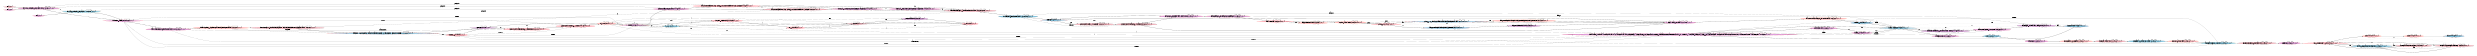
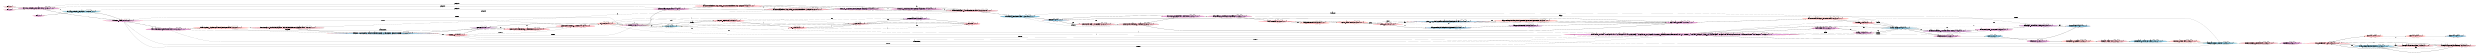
edge "i++@@@17@@@['1', '1', '1']" -> "String term = Integer.toString(i)@@@18@@@['1', '1', '1']": label "i" -> "threadID"
node "int threadID = 0@@@49@@@['1', '1', '1']": fillcolor skyblue -> lightpink
node "i++@@@17@@@['1', '1', '1']": shape ellipse -> diamond
